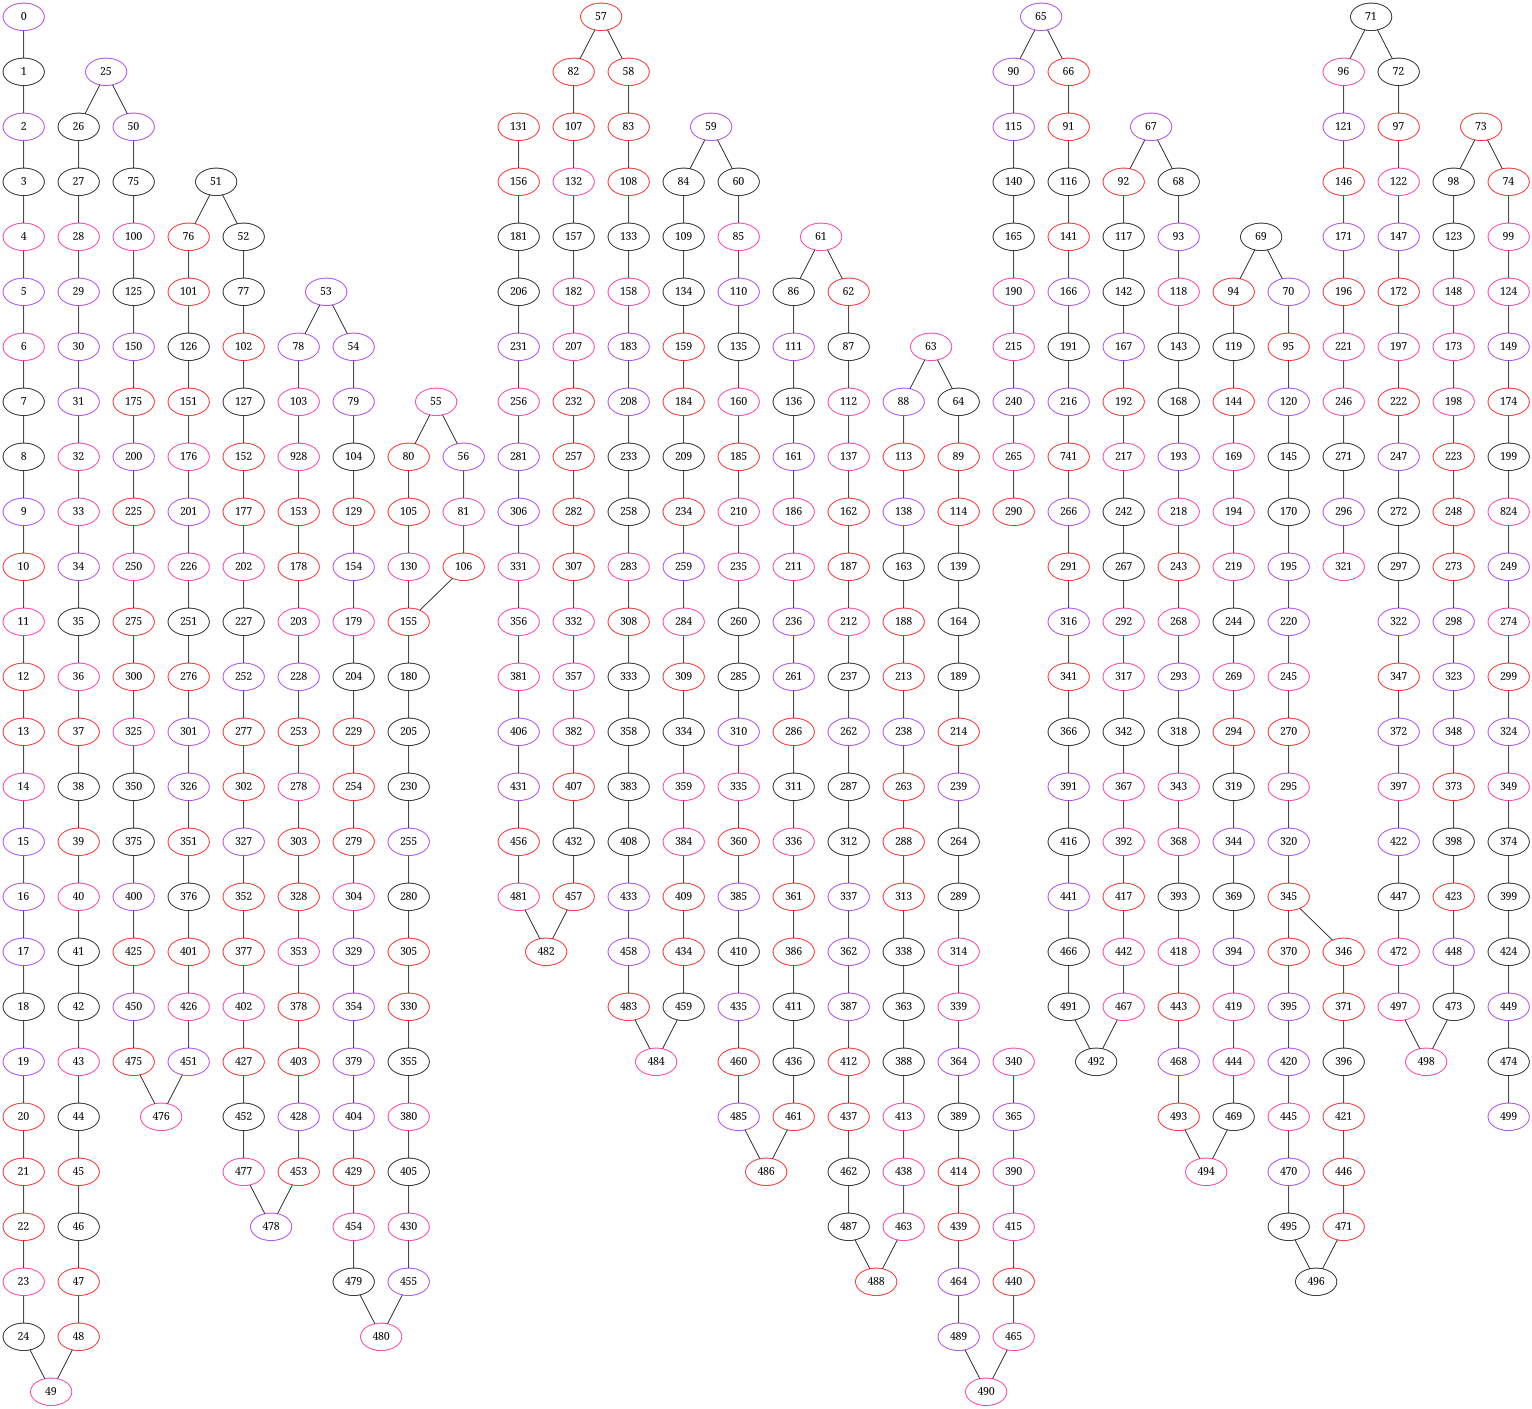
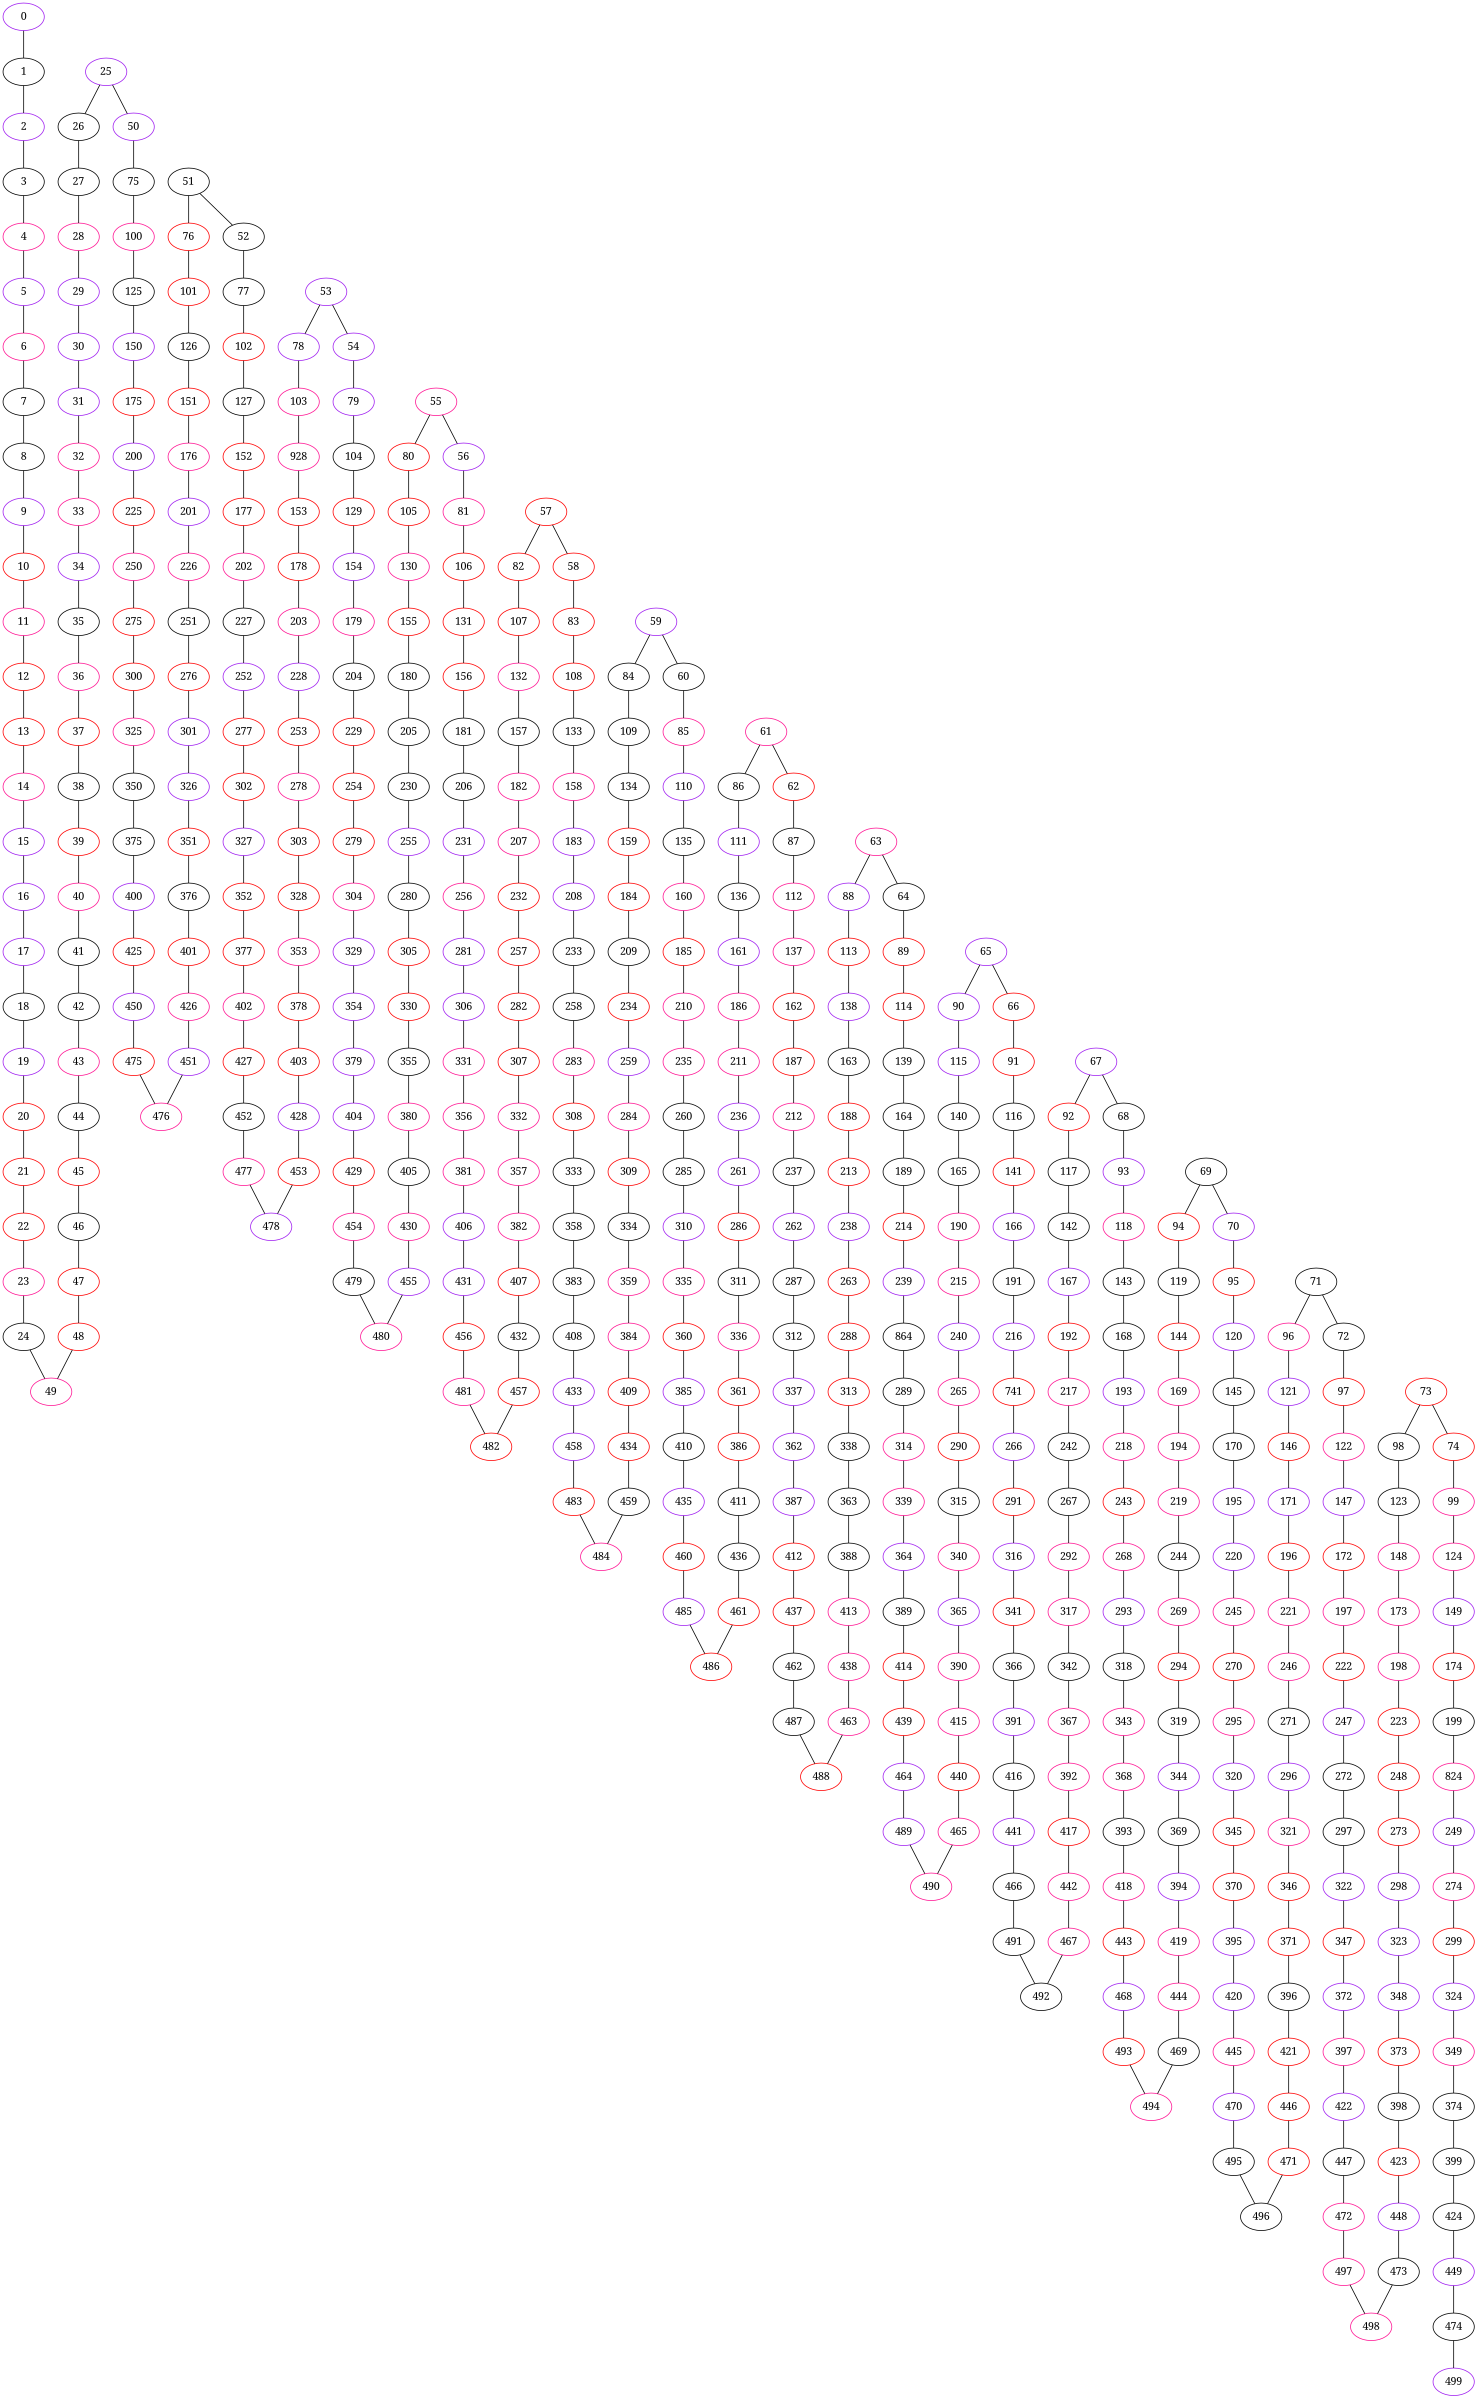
edge "106" -- "155": now "106" -- "131"
node "264": label "264" -> "864"
edge "345" -- "346": now "321" -- "346"
node "315": added
